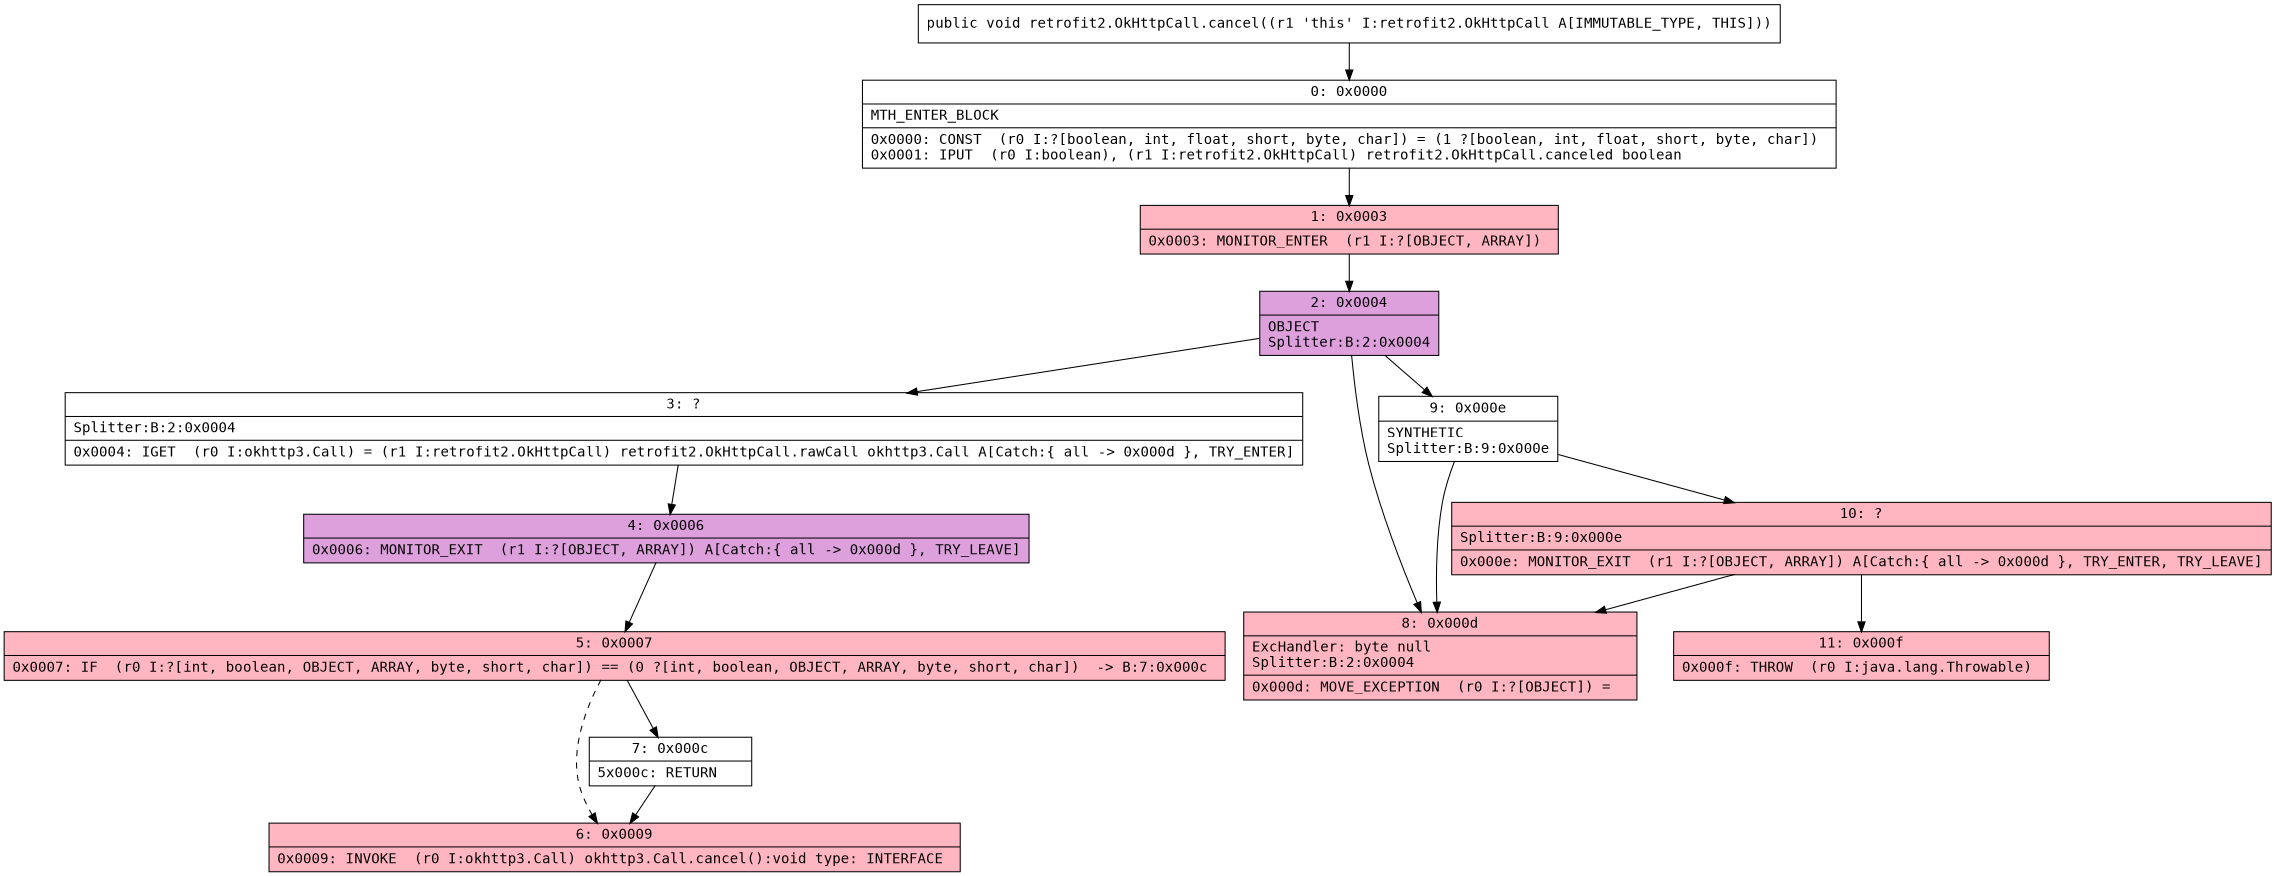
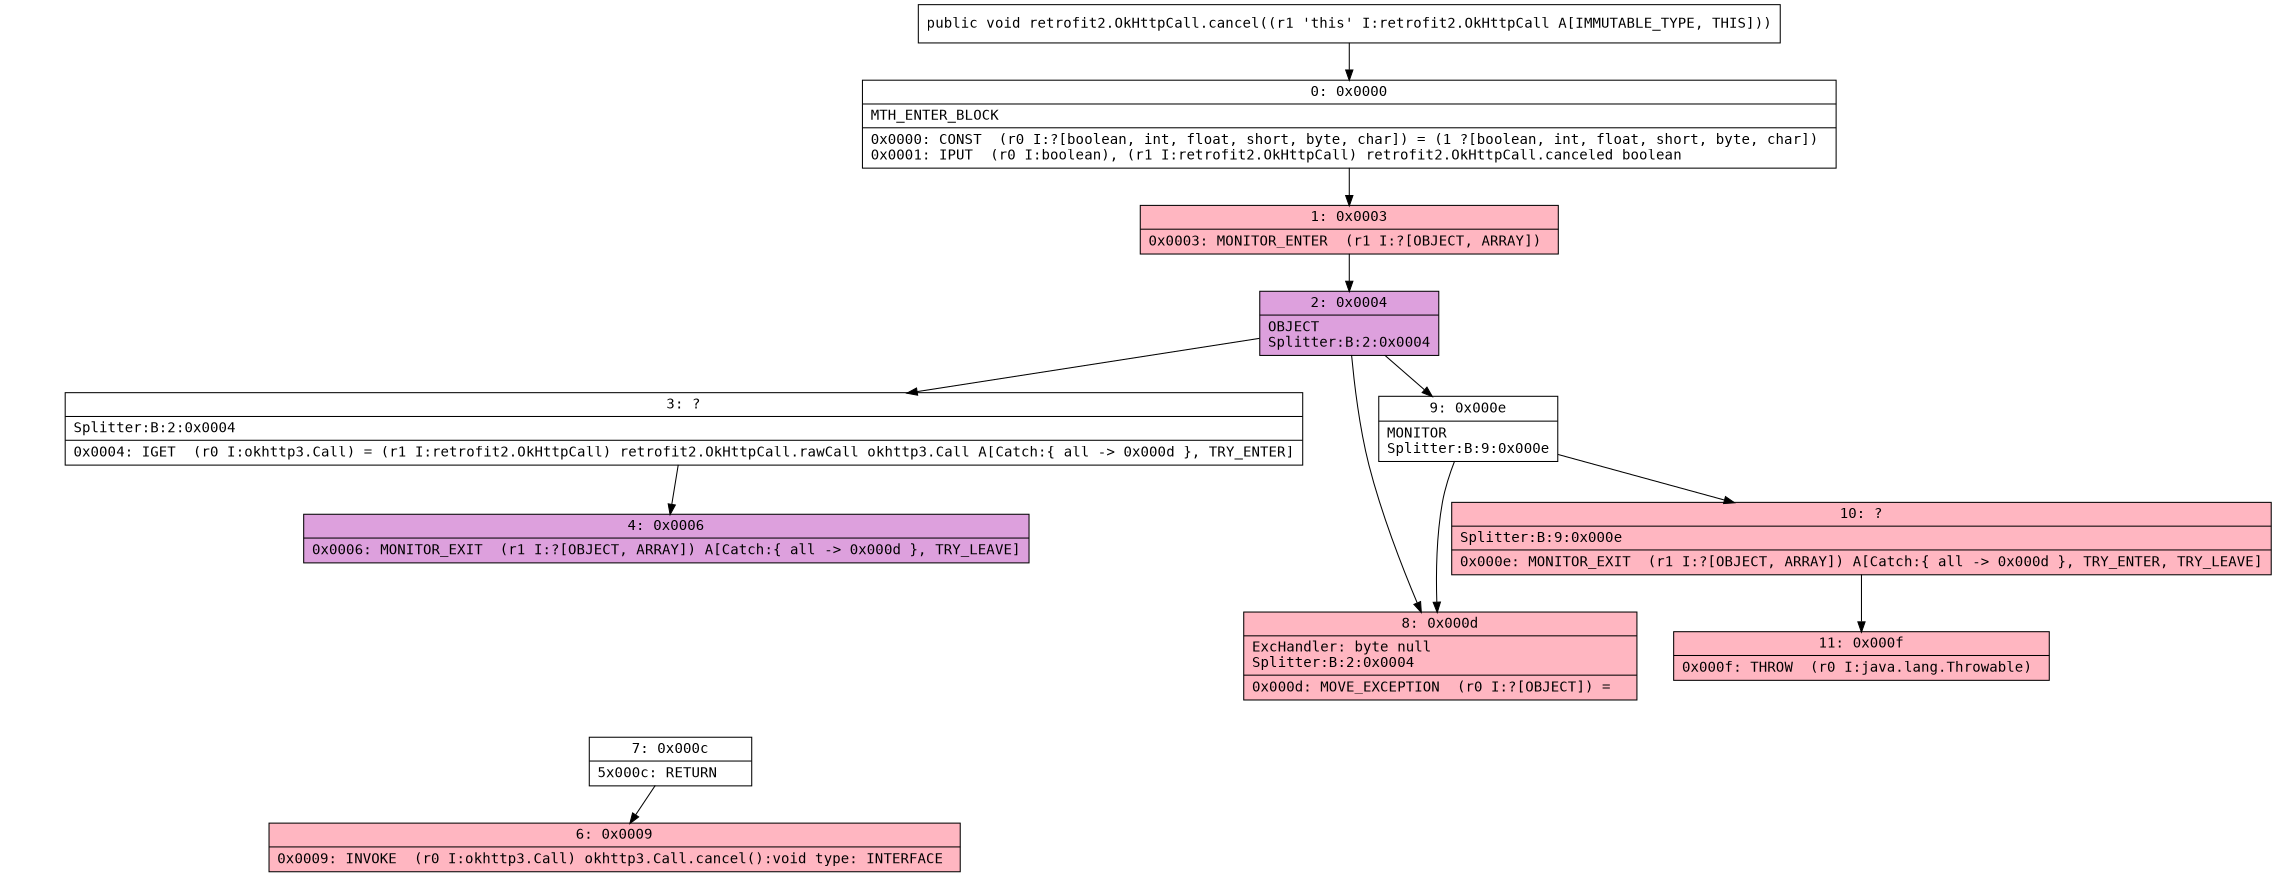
node "9: 0x000e": text "SYNTHETIC" -> "MONITOR"
edge "10: ?" -> "8: 0x000d": removed
node "5: 0x0007": removed
